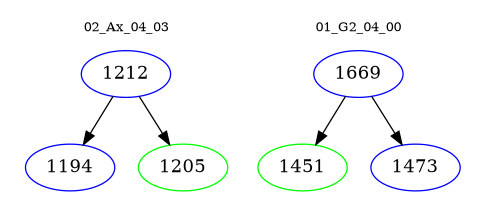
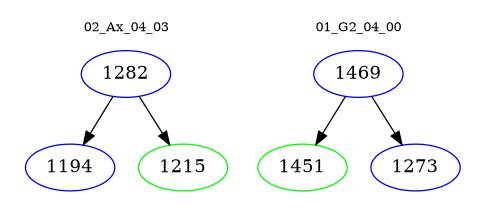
node "1212": label "1212" -> "1282"
node "1669": label "1669" -> "1469"
node "1205": label "1205" -> "1215"
node "1473": label "1473" -> "1273"
